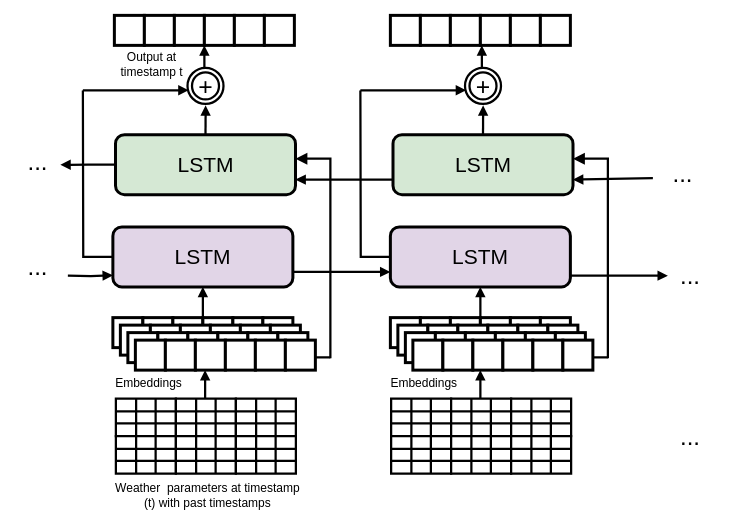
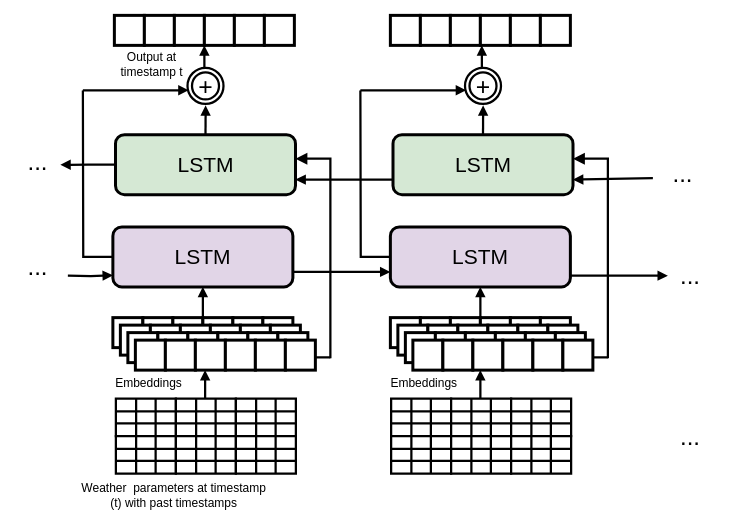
node "Weather parameters at timestamp (t) with past timestamps": moved (208, 495) -> (174, 495)
